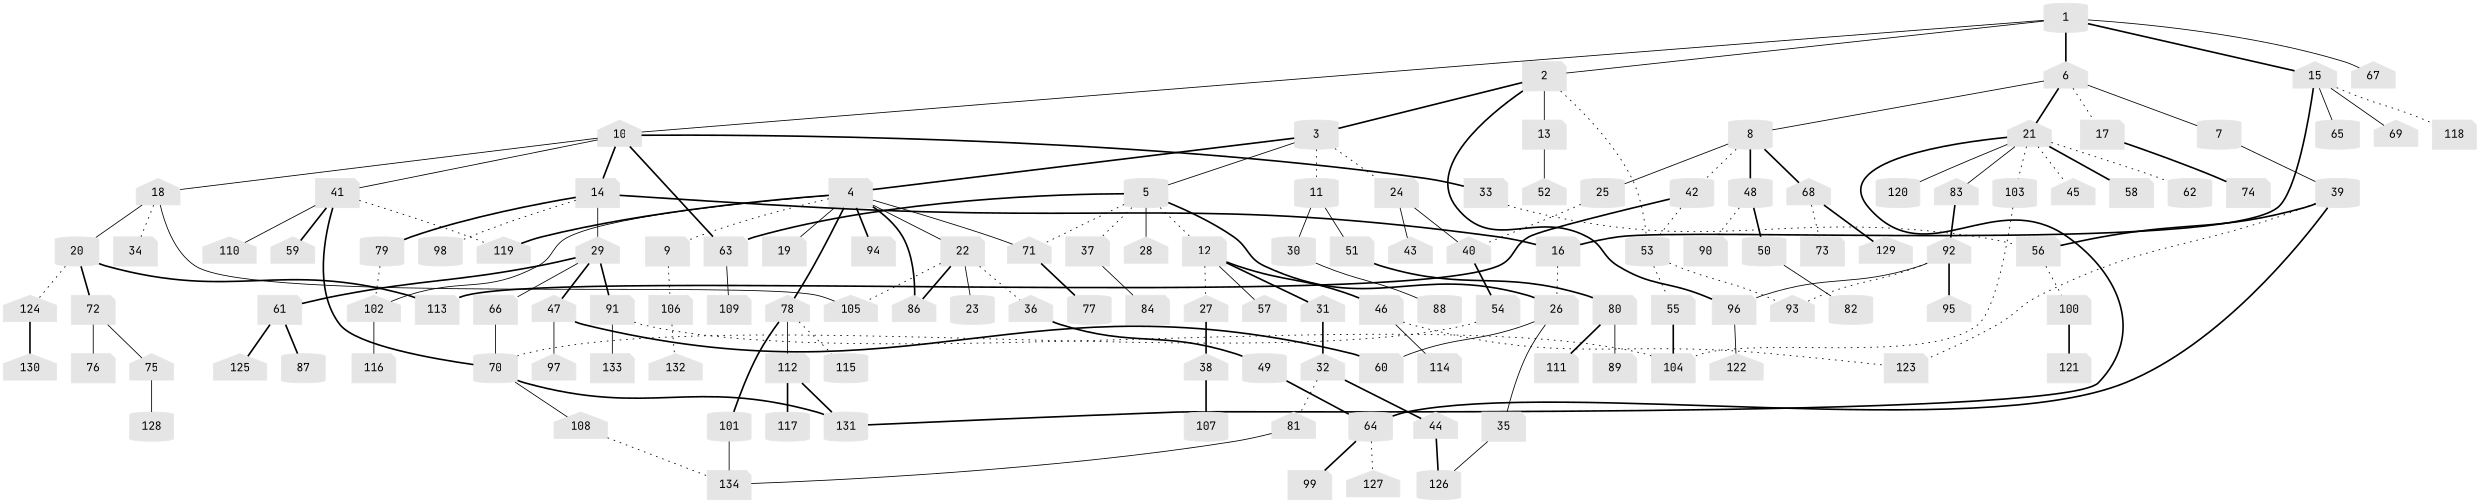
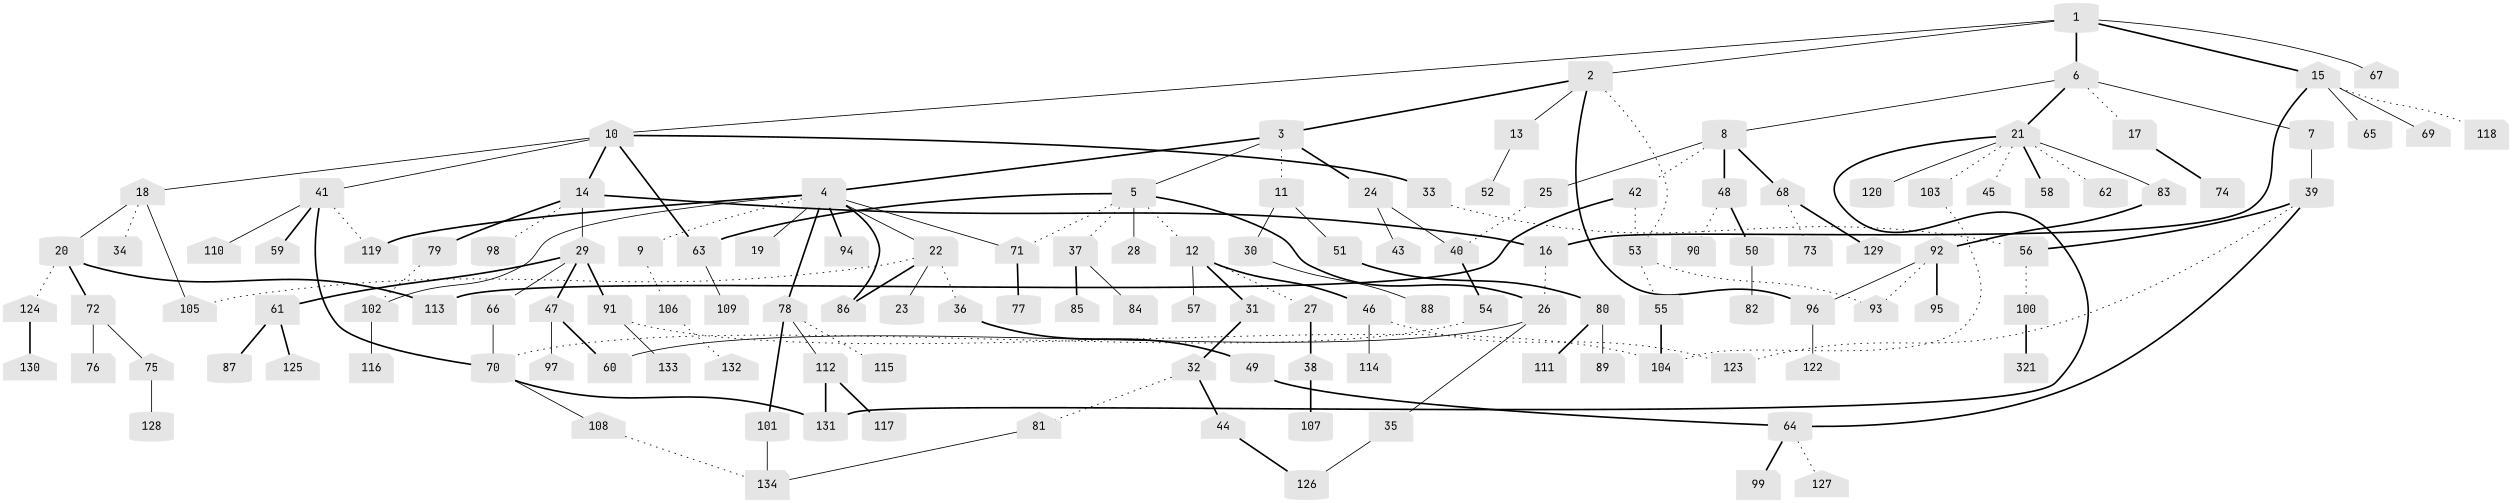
edge "3" -- "24": style dotted -> bold
node "85": added
node "121": label "121" -> "321"
